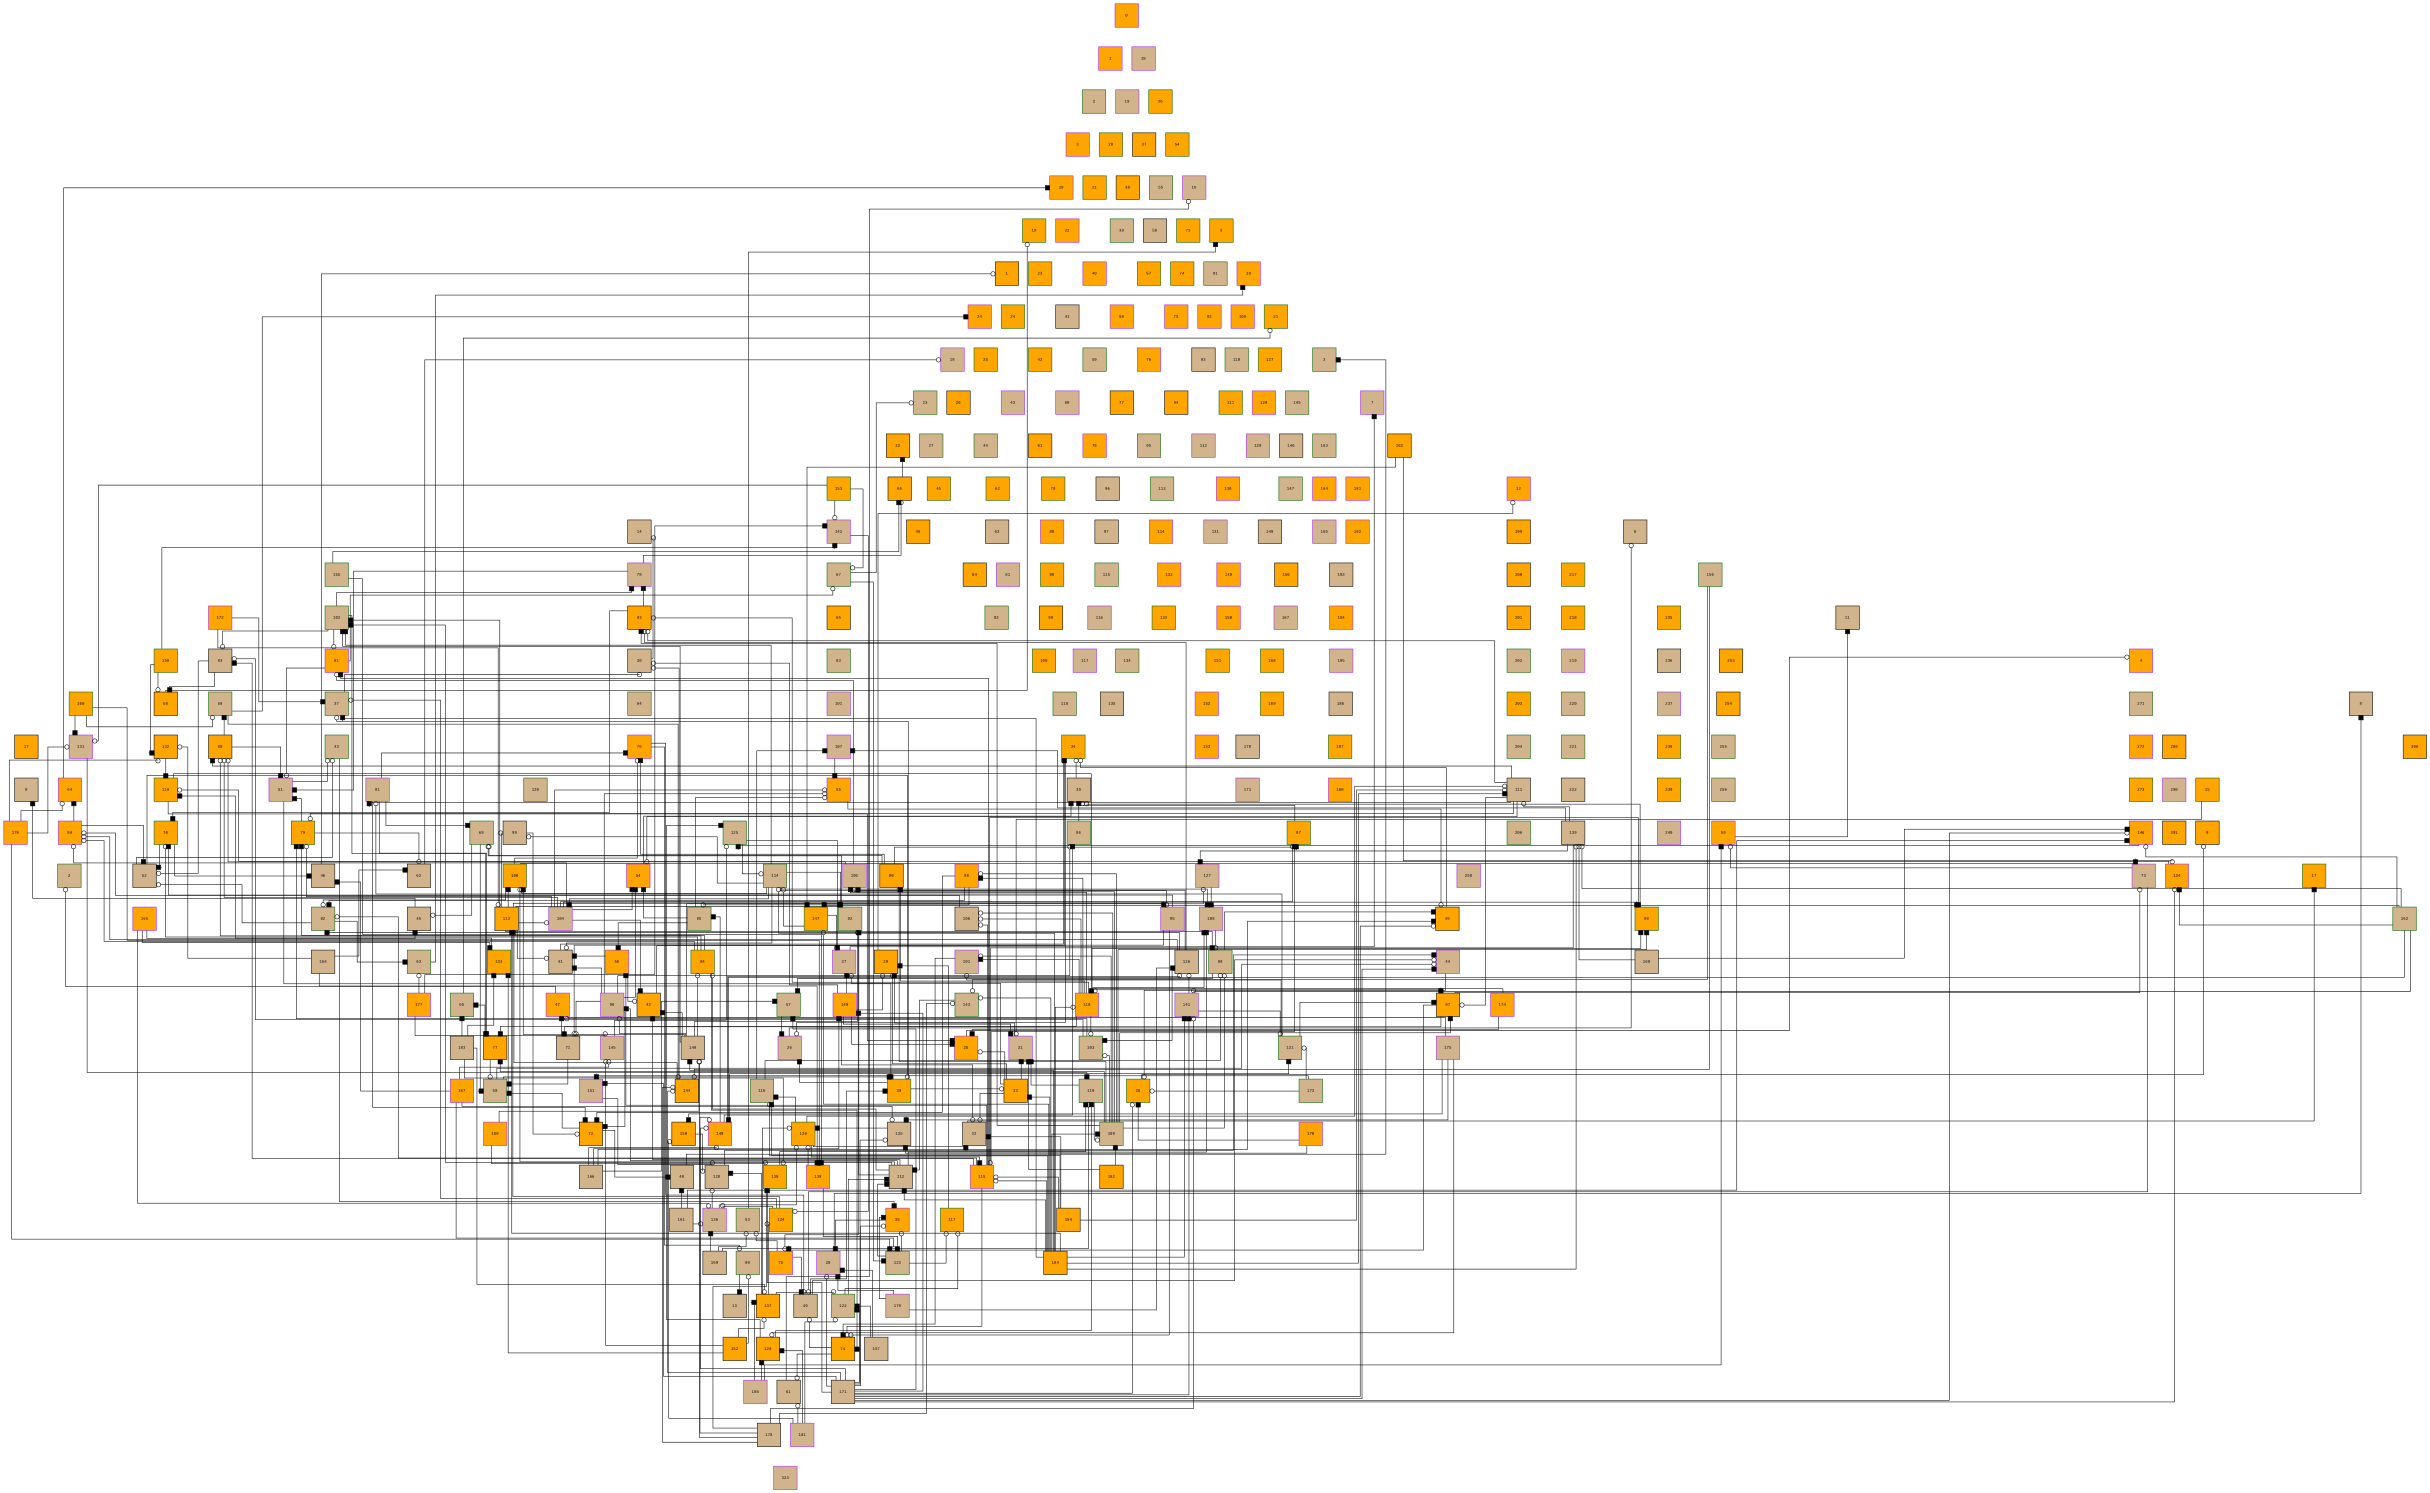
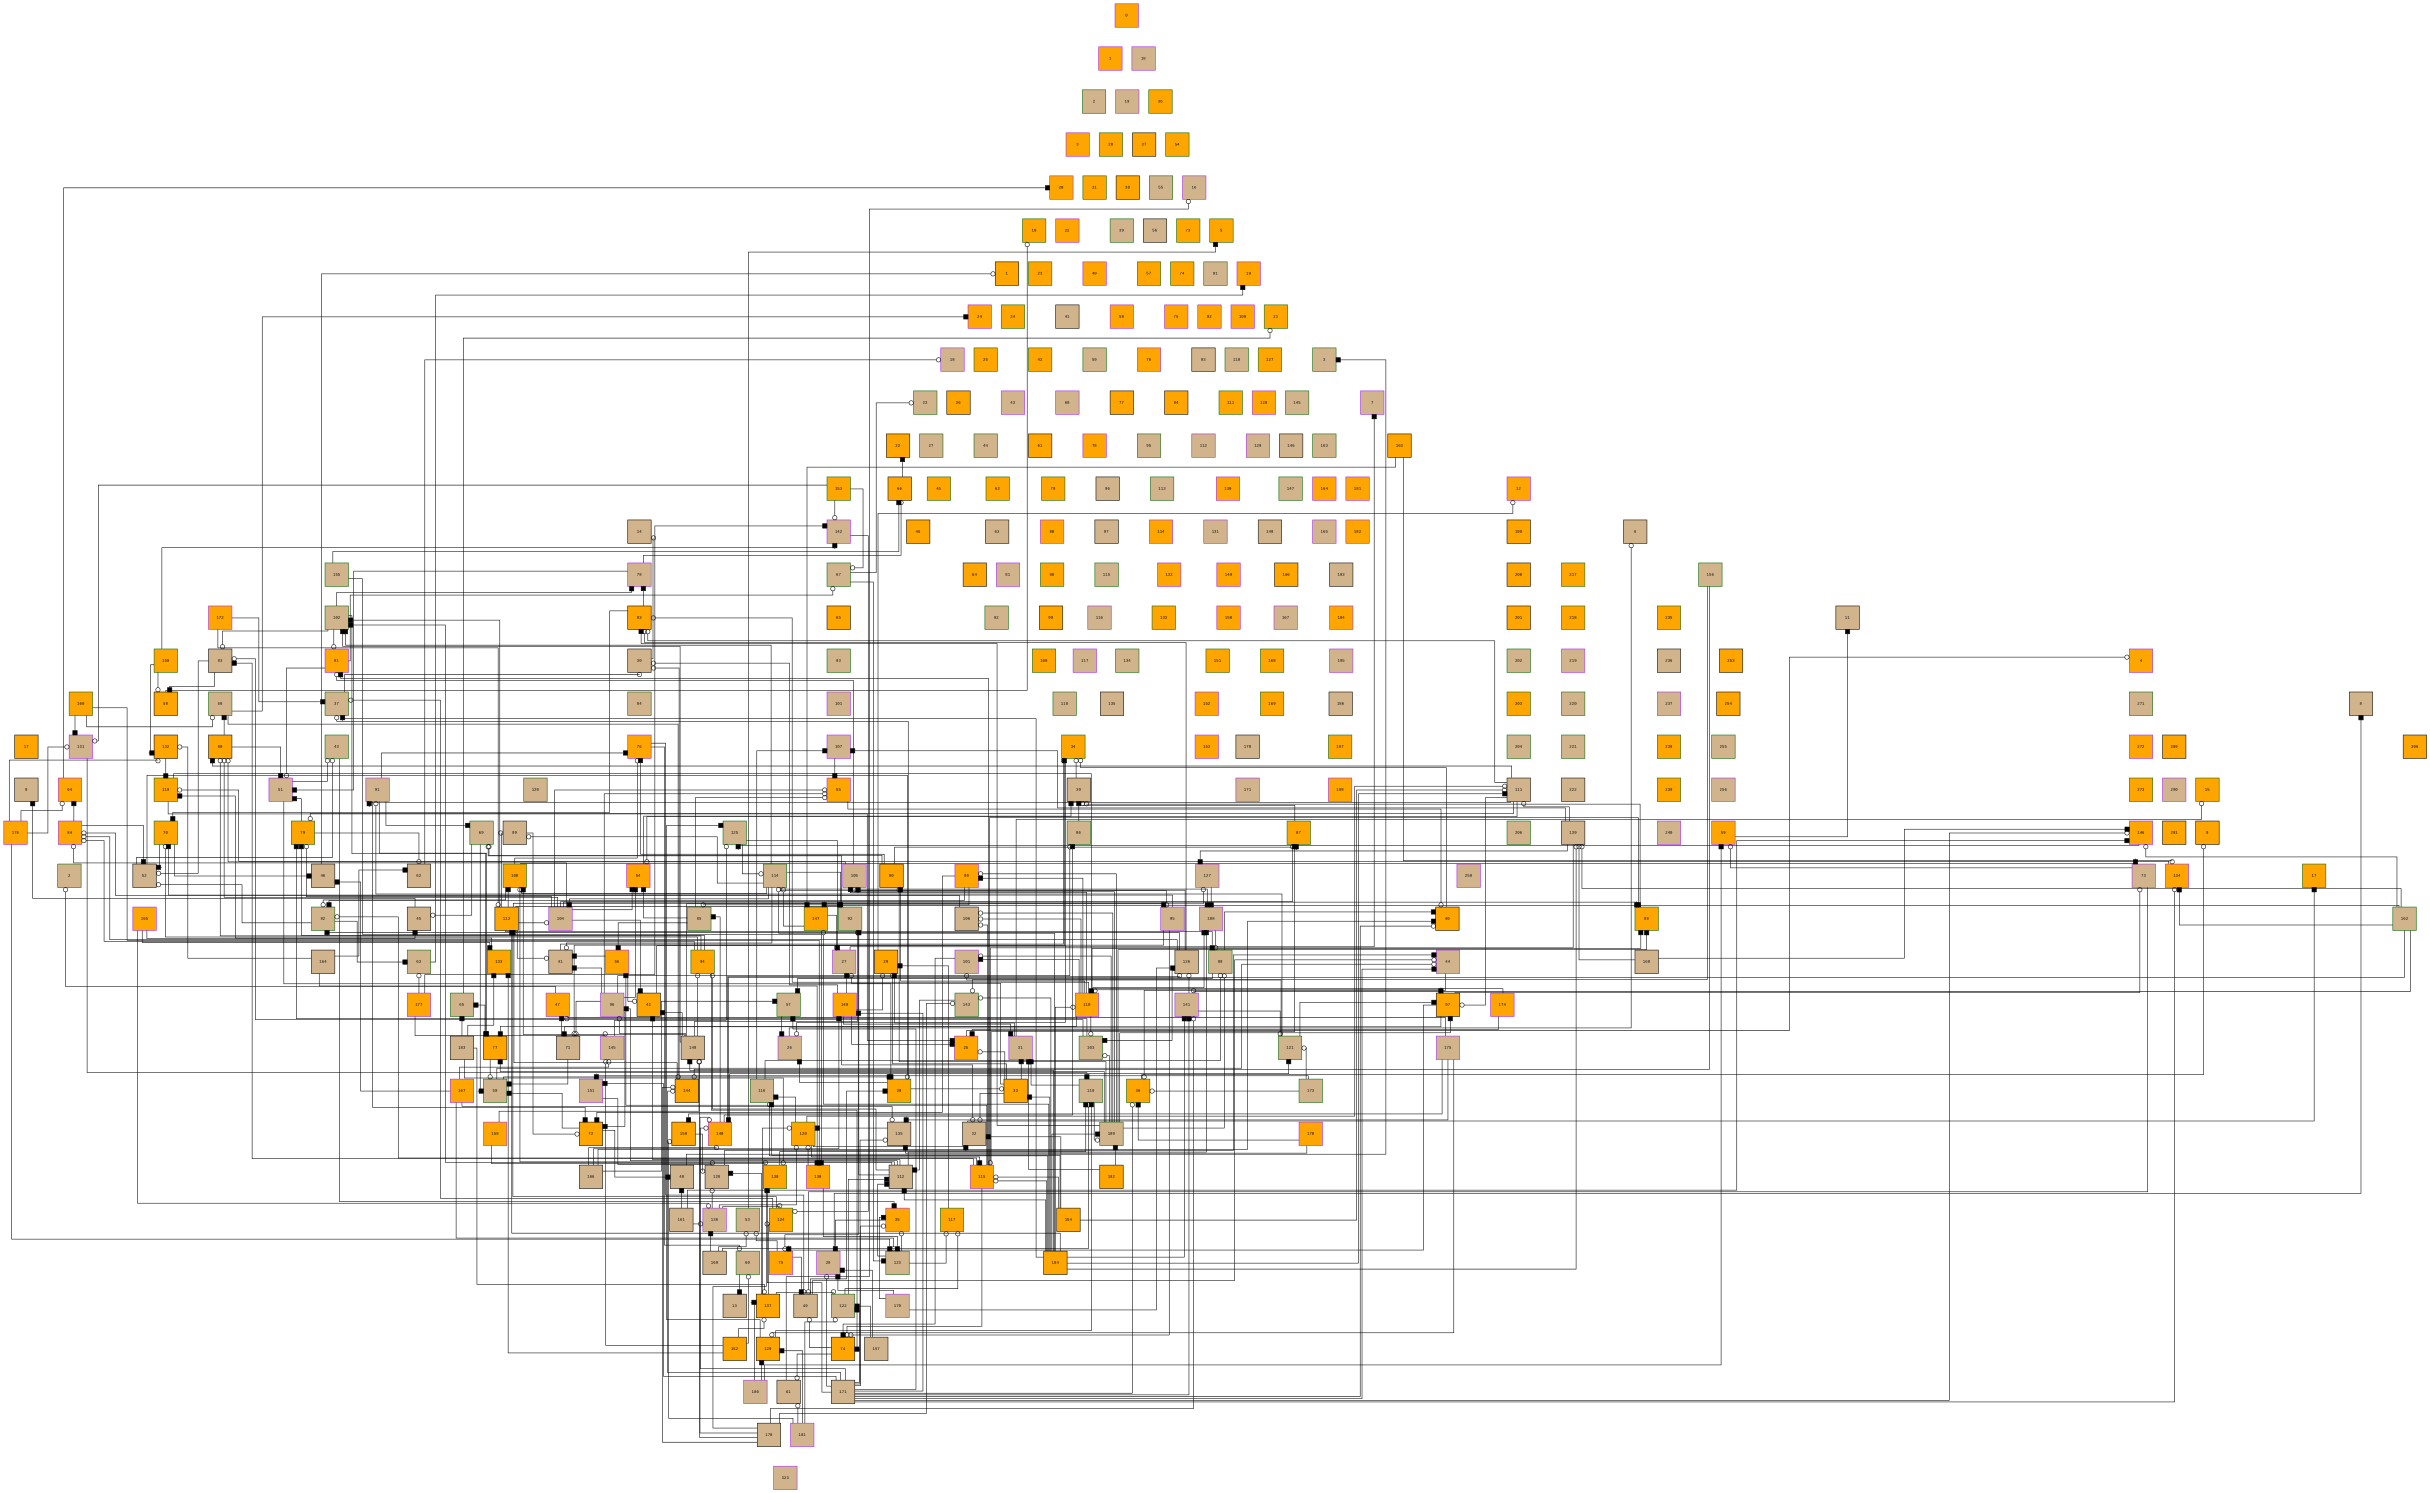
node "256": color darkgreen -> purple
edge "15" -> "31": reversed
edge "124" -> "136": reversed
